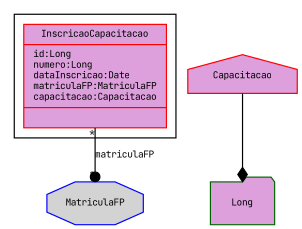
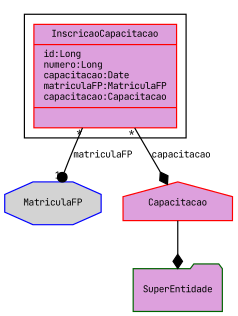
node "InscricaoCapacitacao": text "dataInscricao:Date" -> "capacitacao:Date"
edge "InscricaoCapacitacao" -> "Capacitacao": added, label "capacitacao"
node "Long": label "Long" -> "SuperEntidade"
